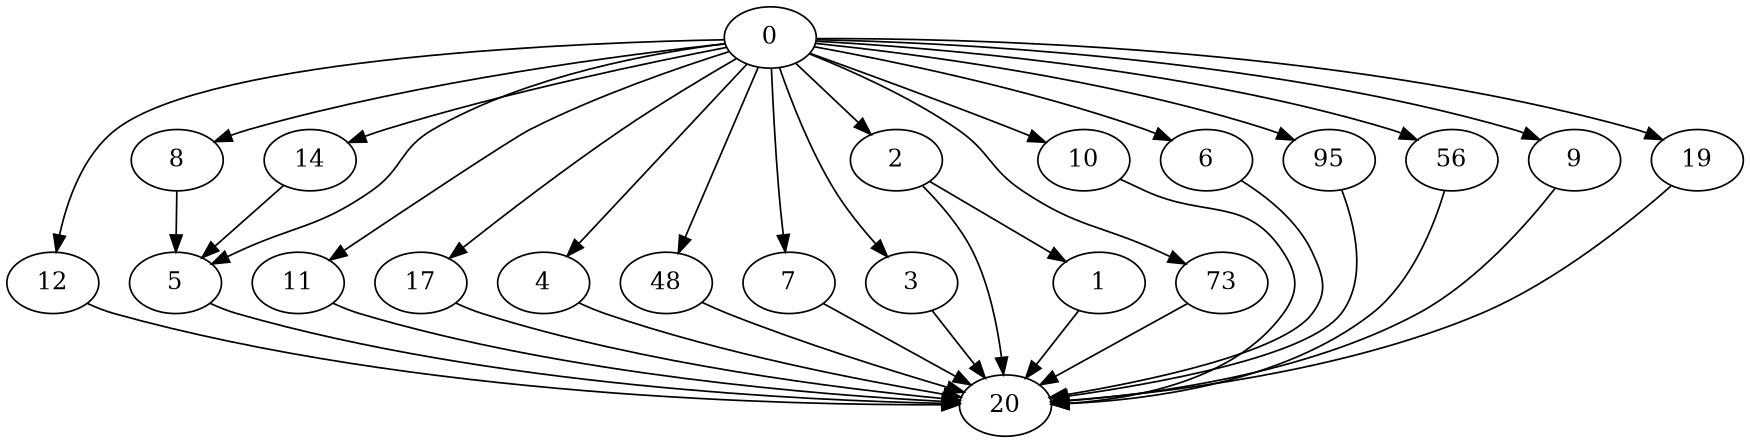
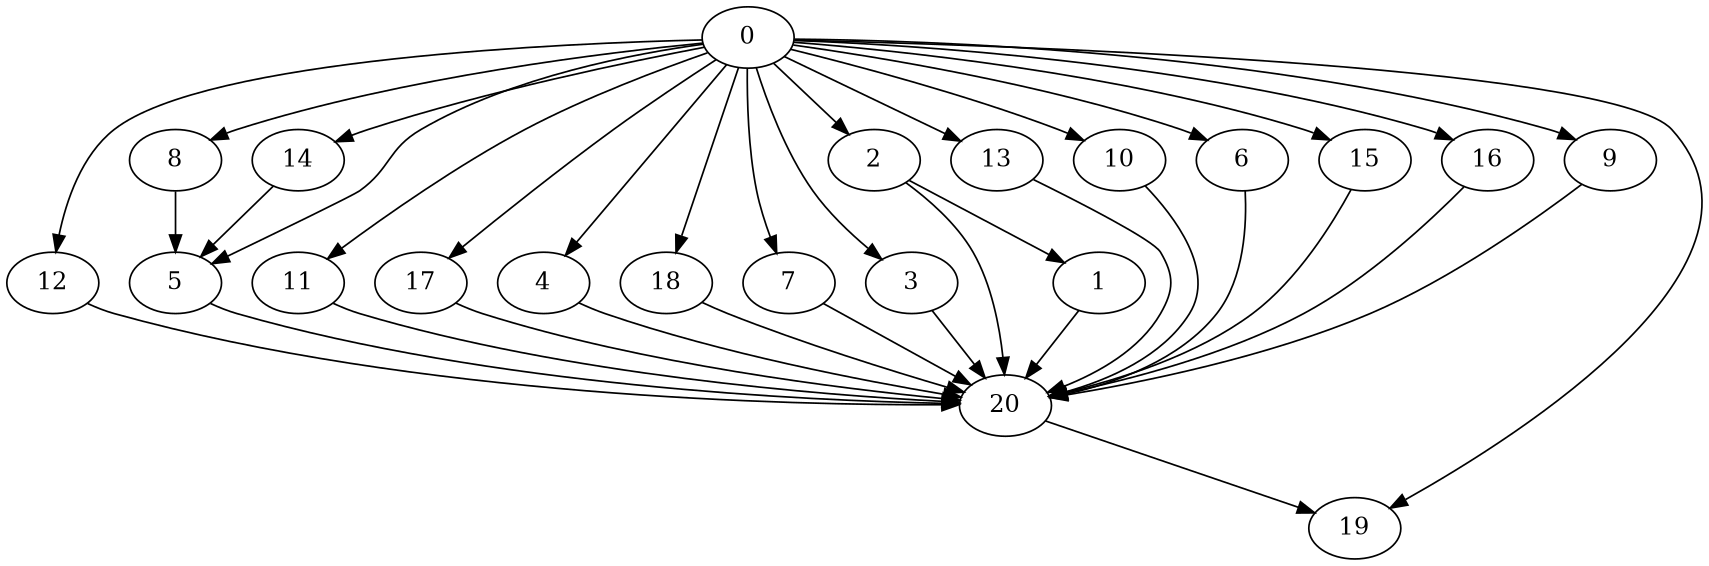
node "95": label "95" -> "15"
node "56": label "56" -> "16"
node "48": label "48" -> "18"
node "73": label "73" -> "13"
edge "19" -> "20": reversed
